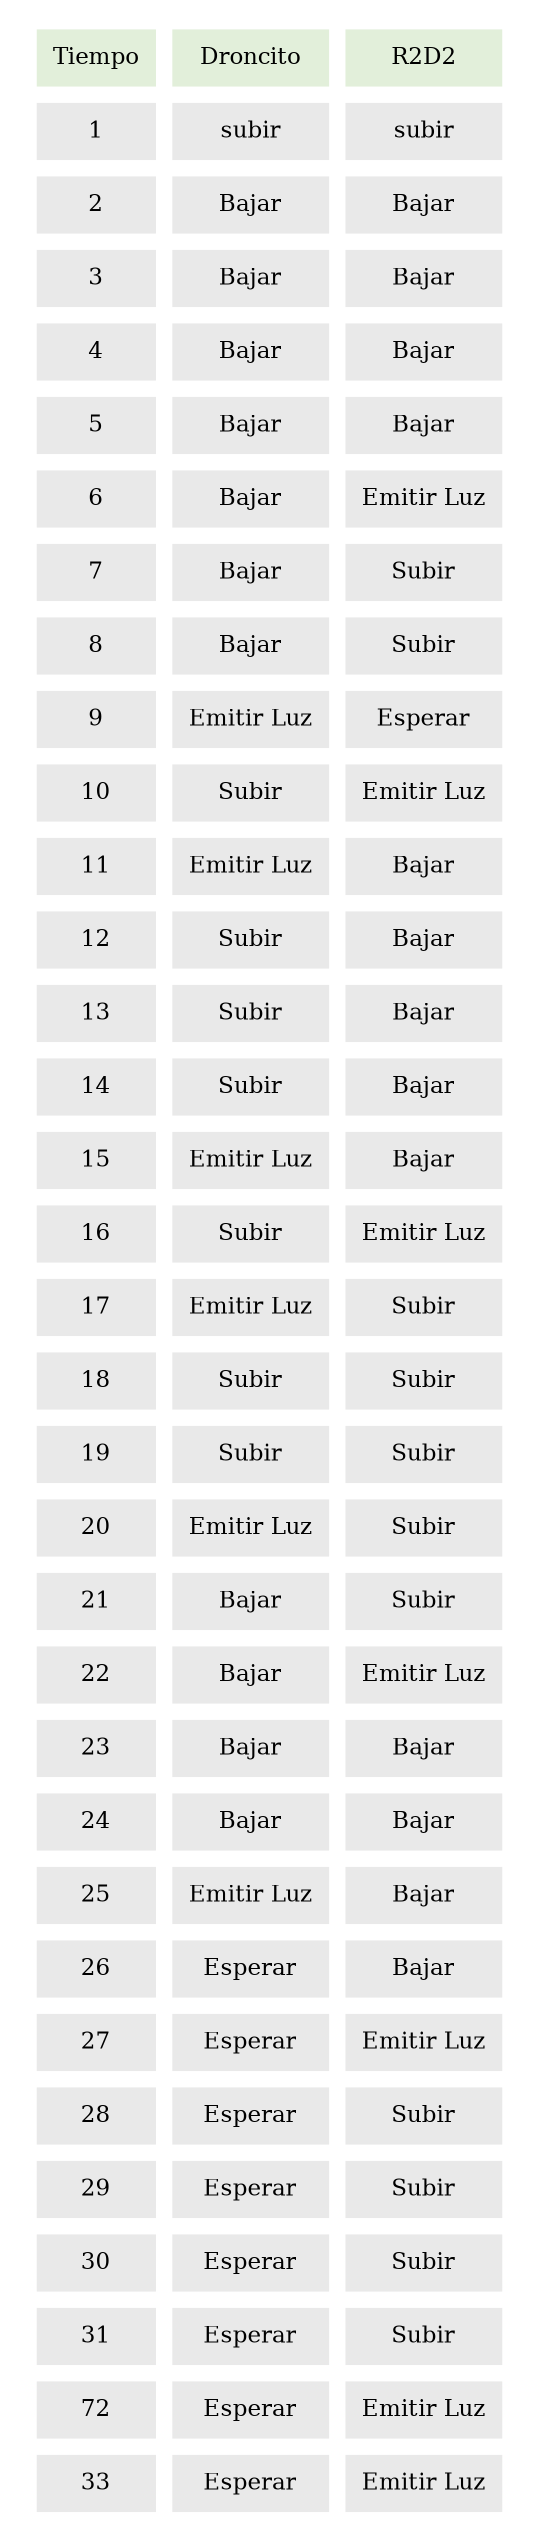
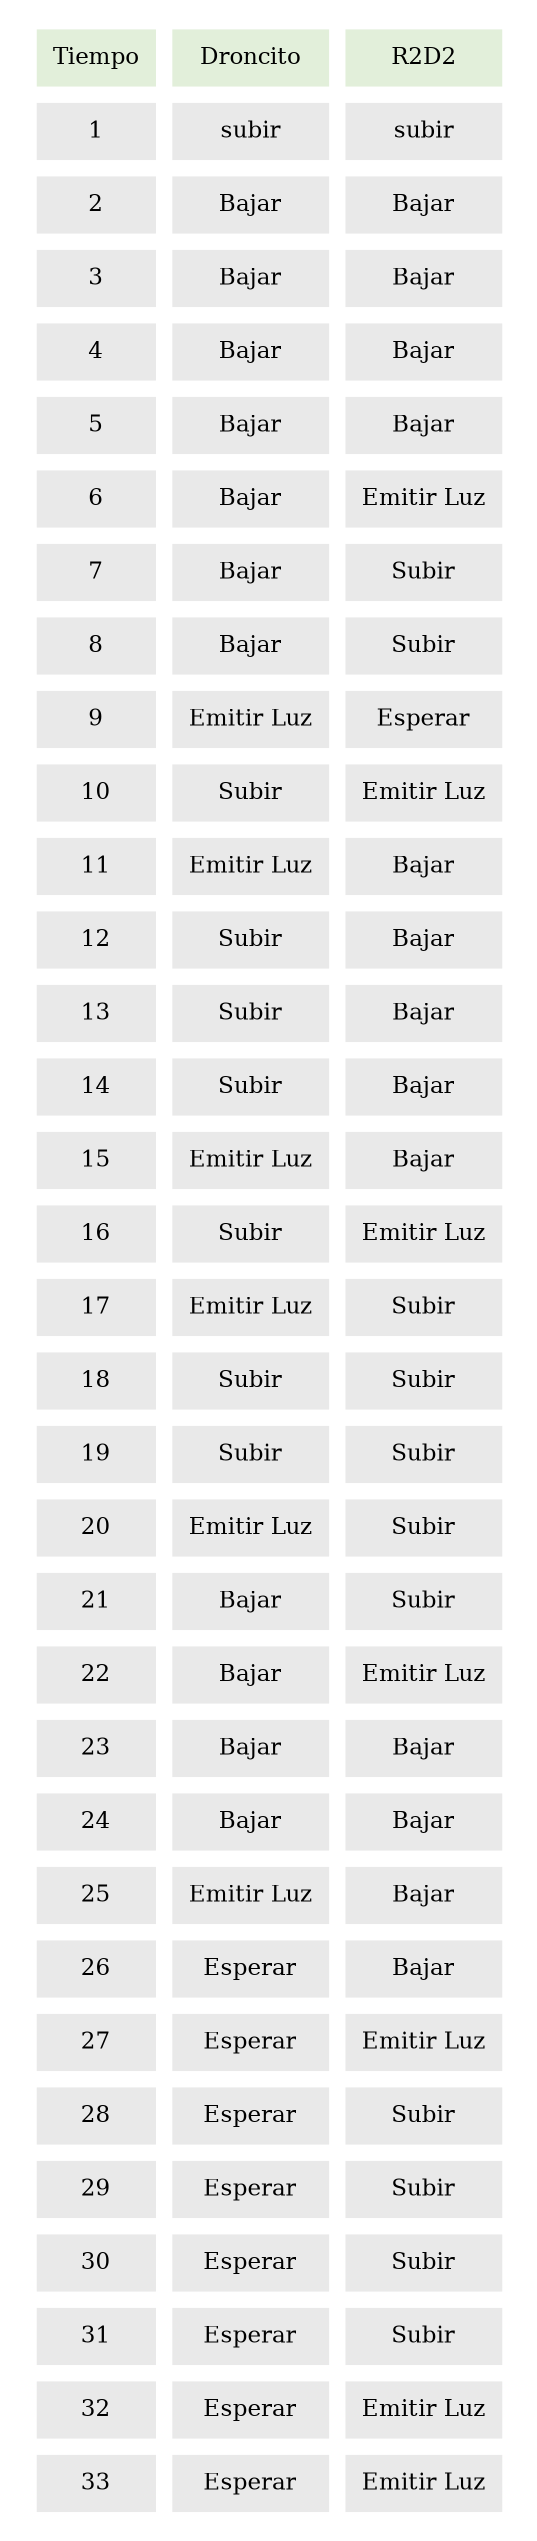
node "Tiempo": text "72" -> "32"
